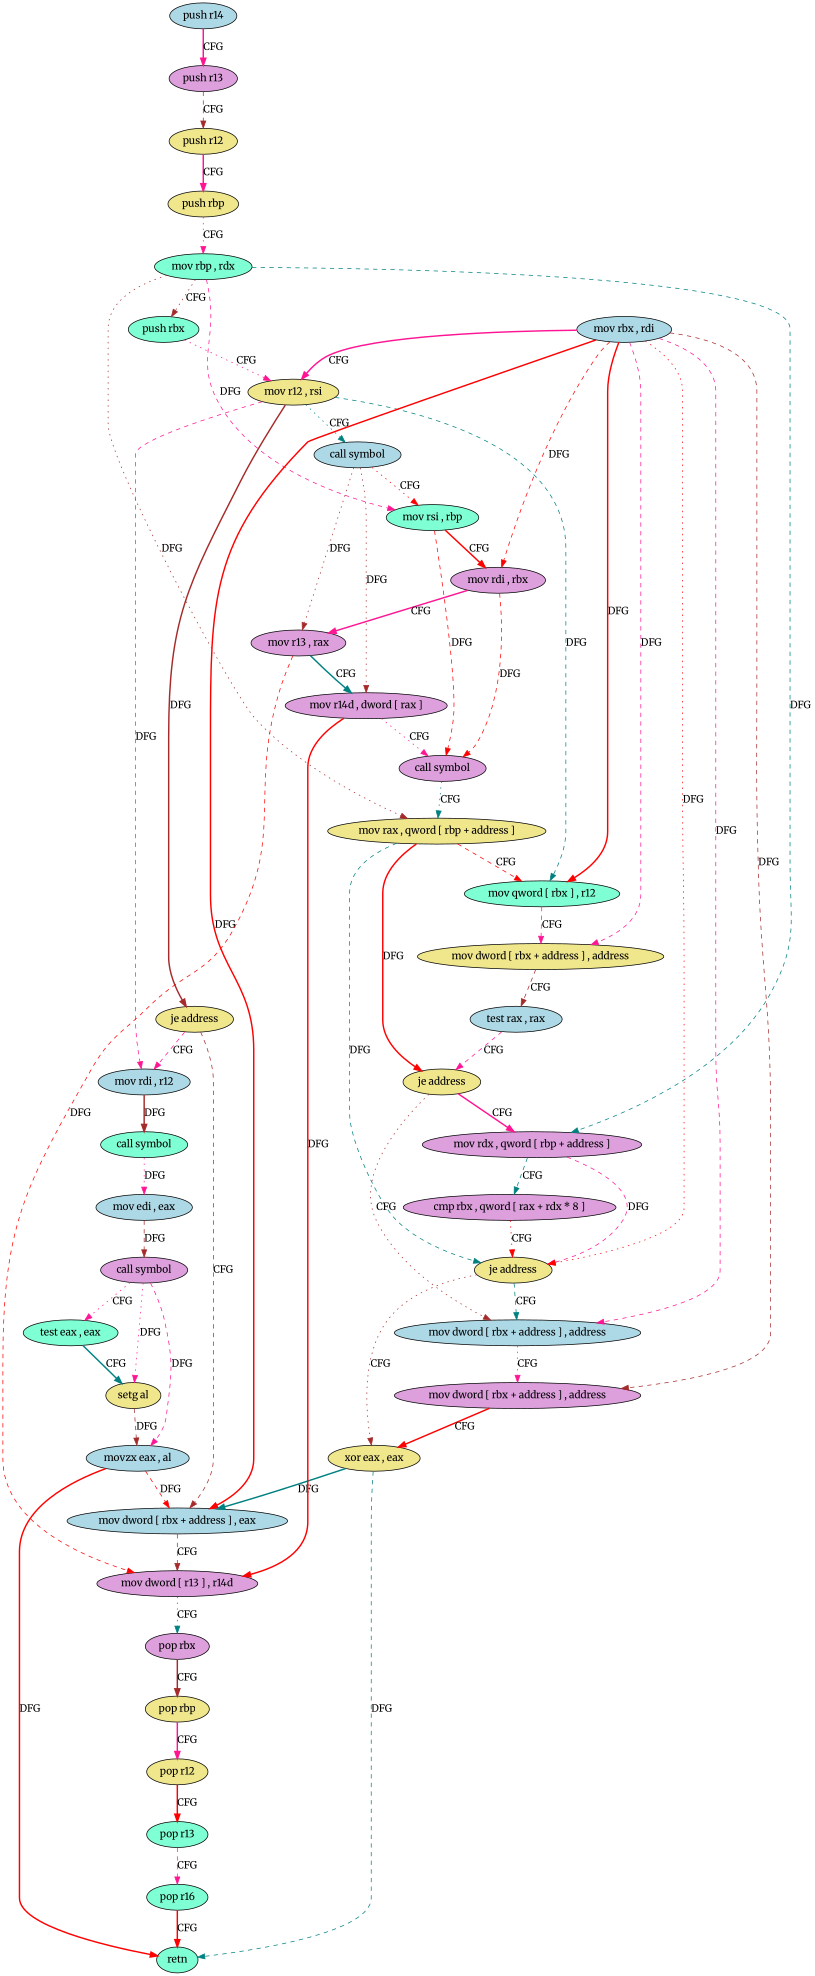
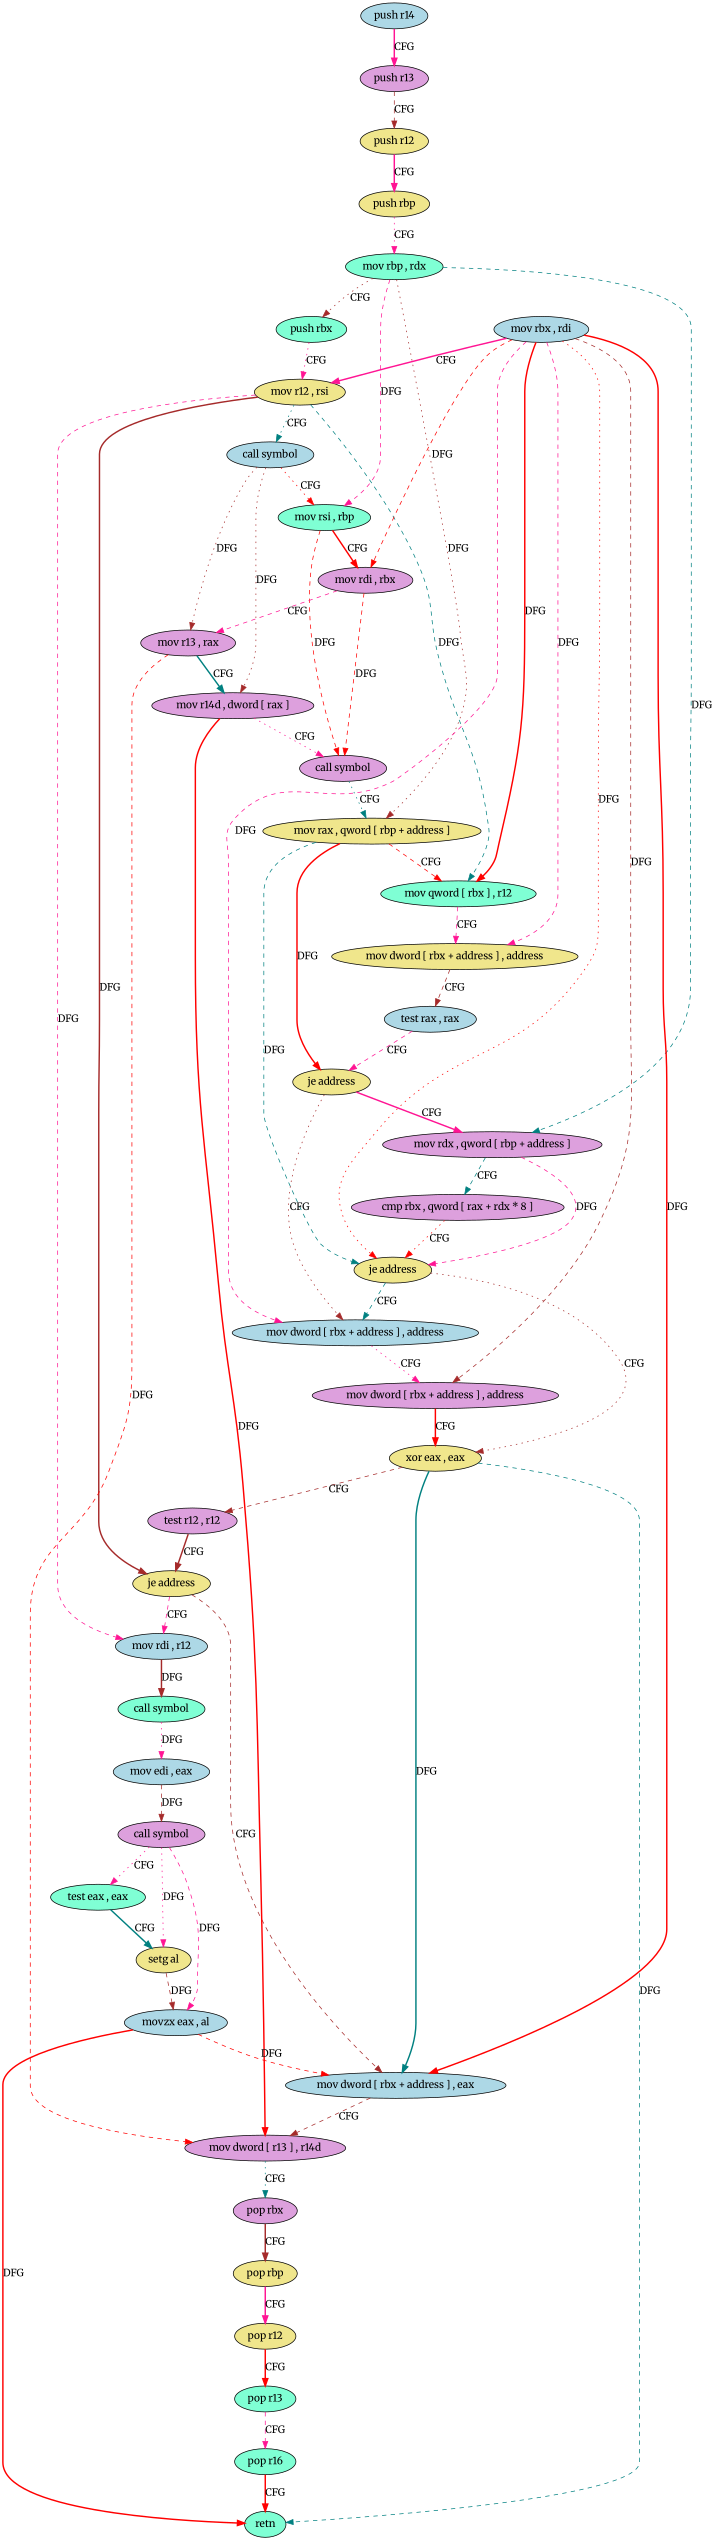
edge "mov rdi , rbx" -> "mov r13 , rax": style bold -> dashed
node "test r12 , r12": added
